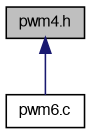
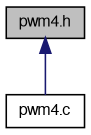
node "pwm6.c": label "pwm6.c" -> "pwm4.c"
